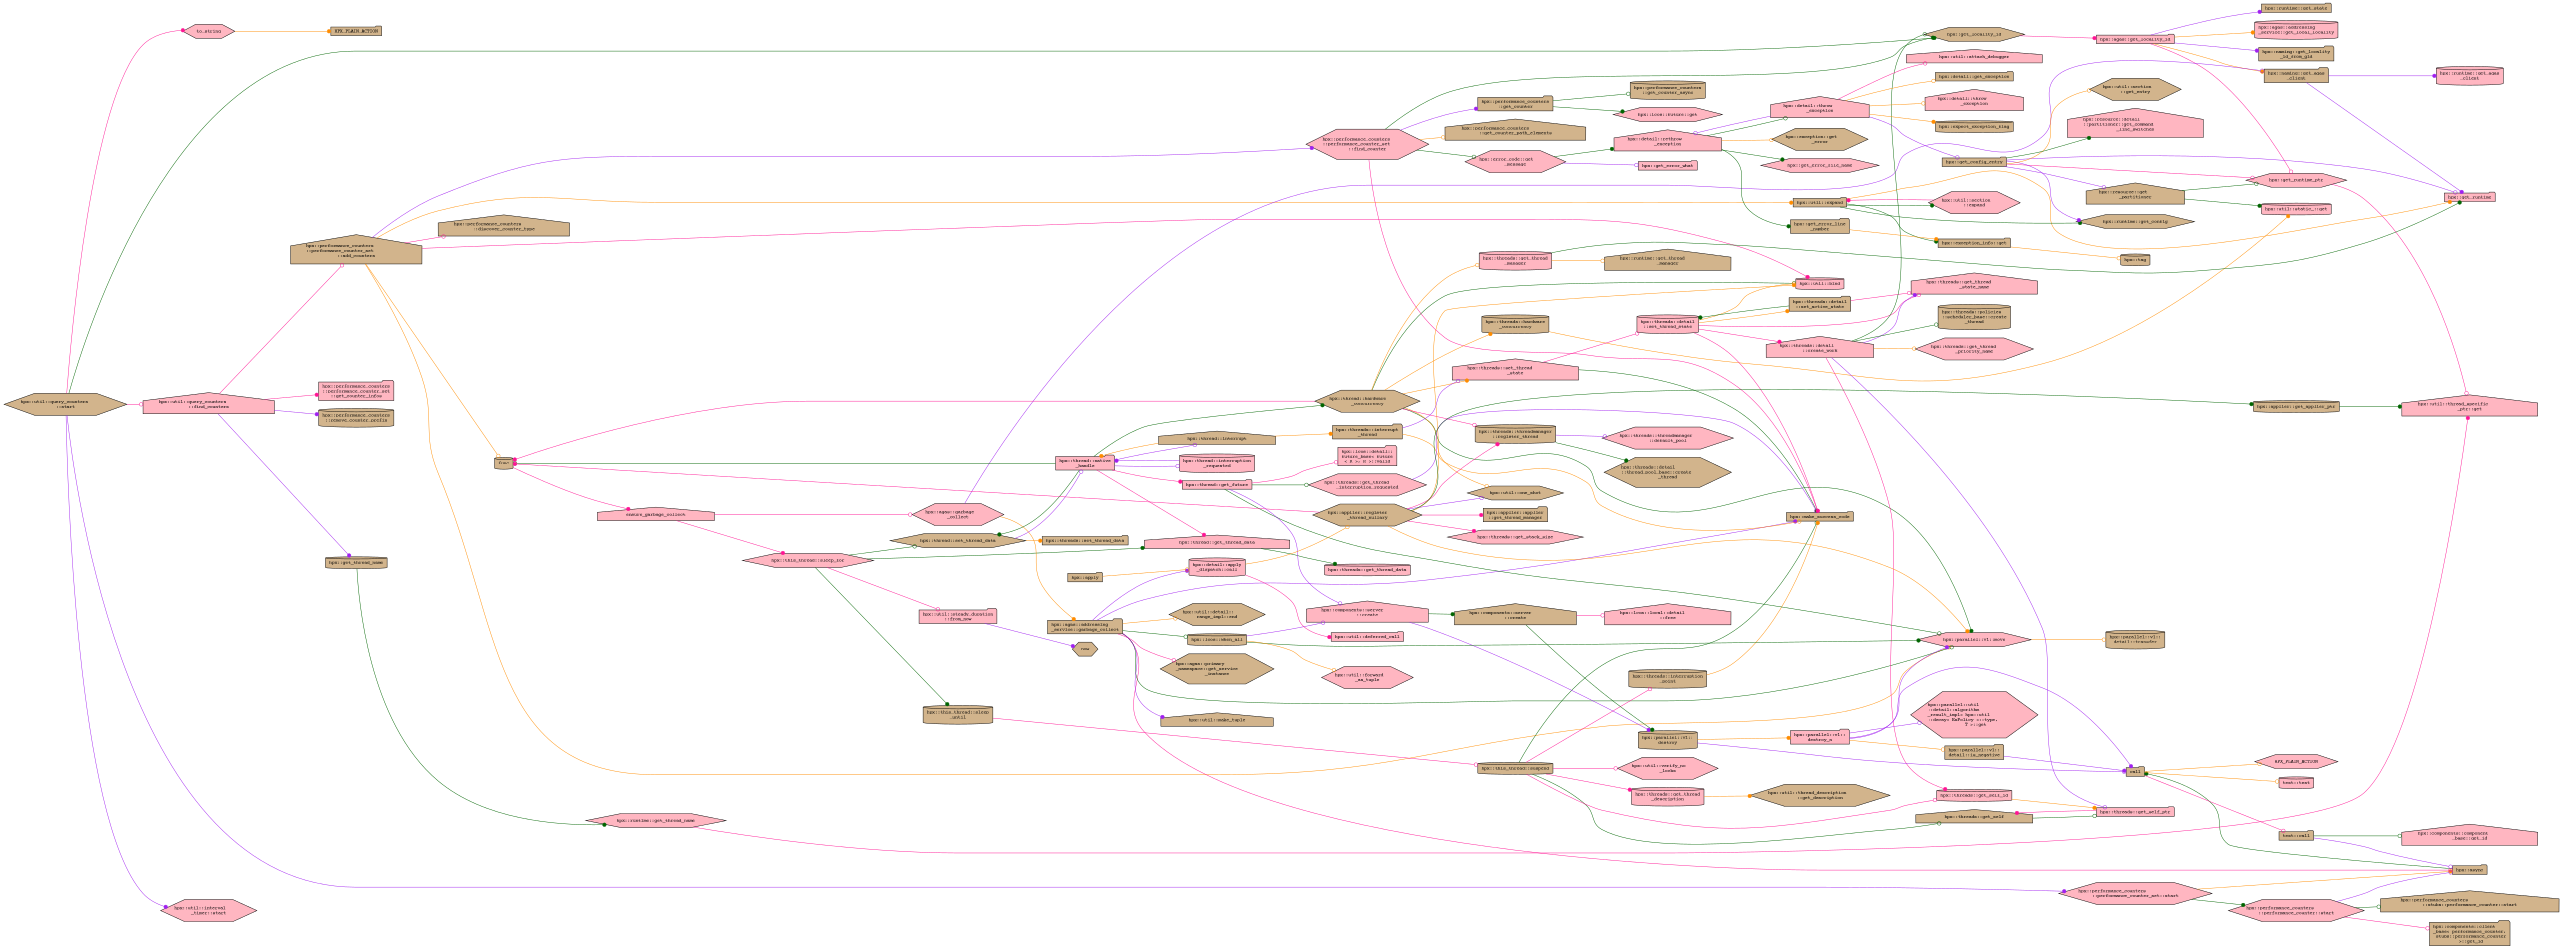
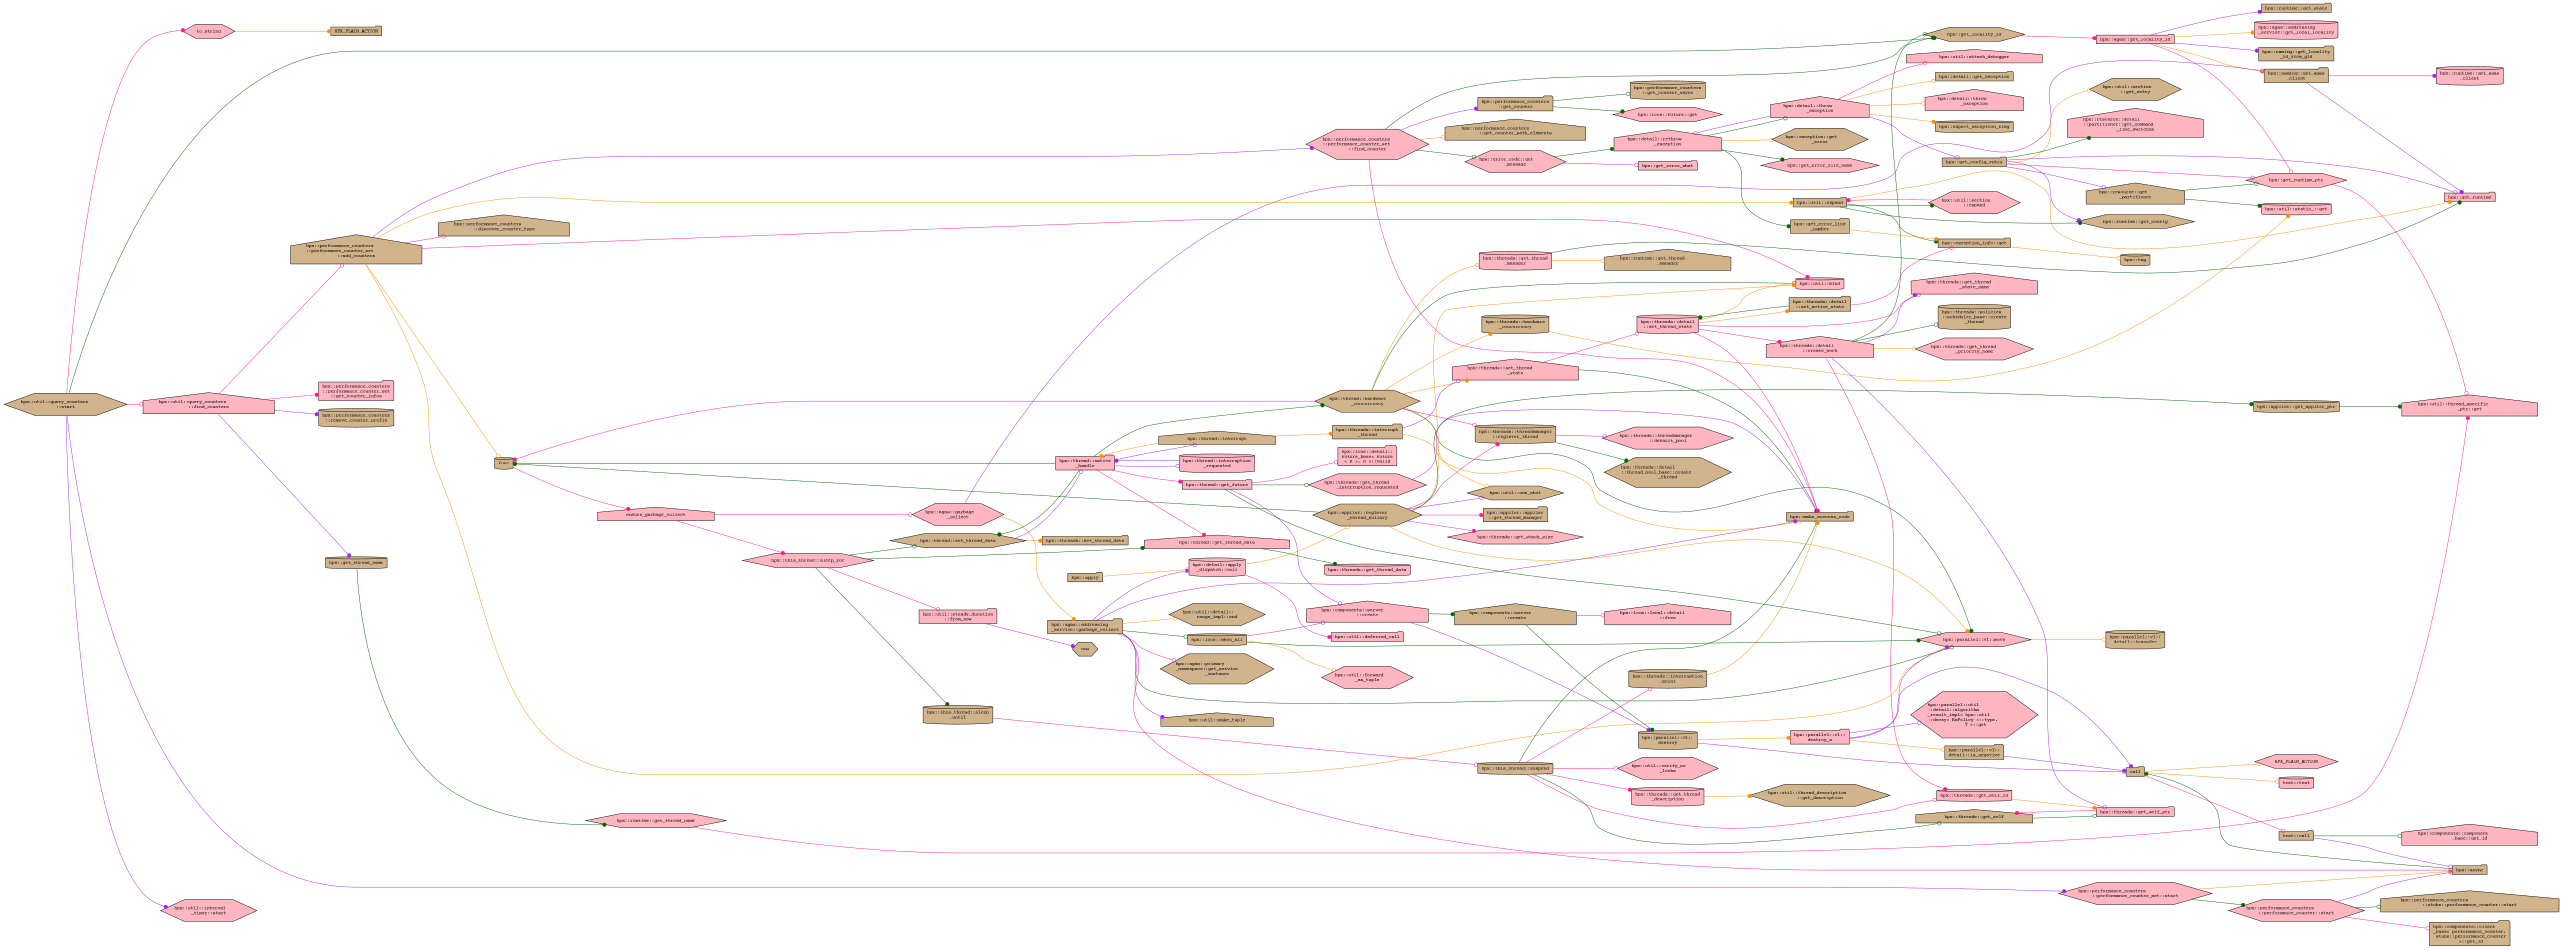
edge "hpx::threads::detail ::set_active_state" -> "hpx::threads::get_thread _state_name": now "hpx::threads::detail ::set_active_state" -> "hpx::exception_info::get"
edge "hpx::applier::register _thread_nullary" -> "func": color deeppink -> darkgreen
